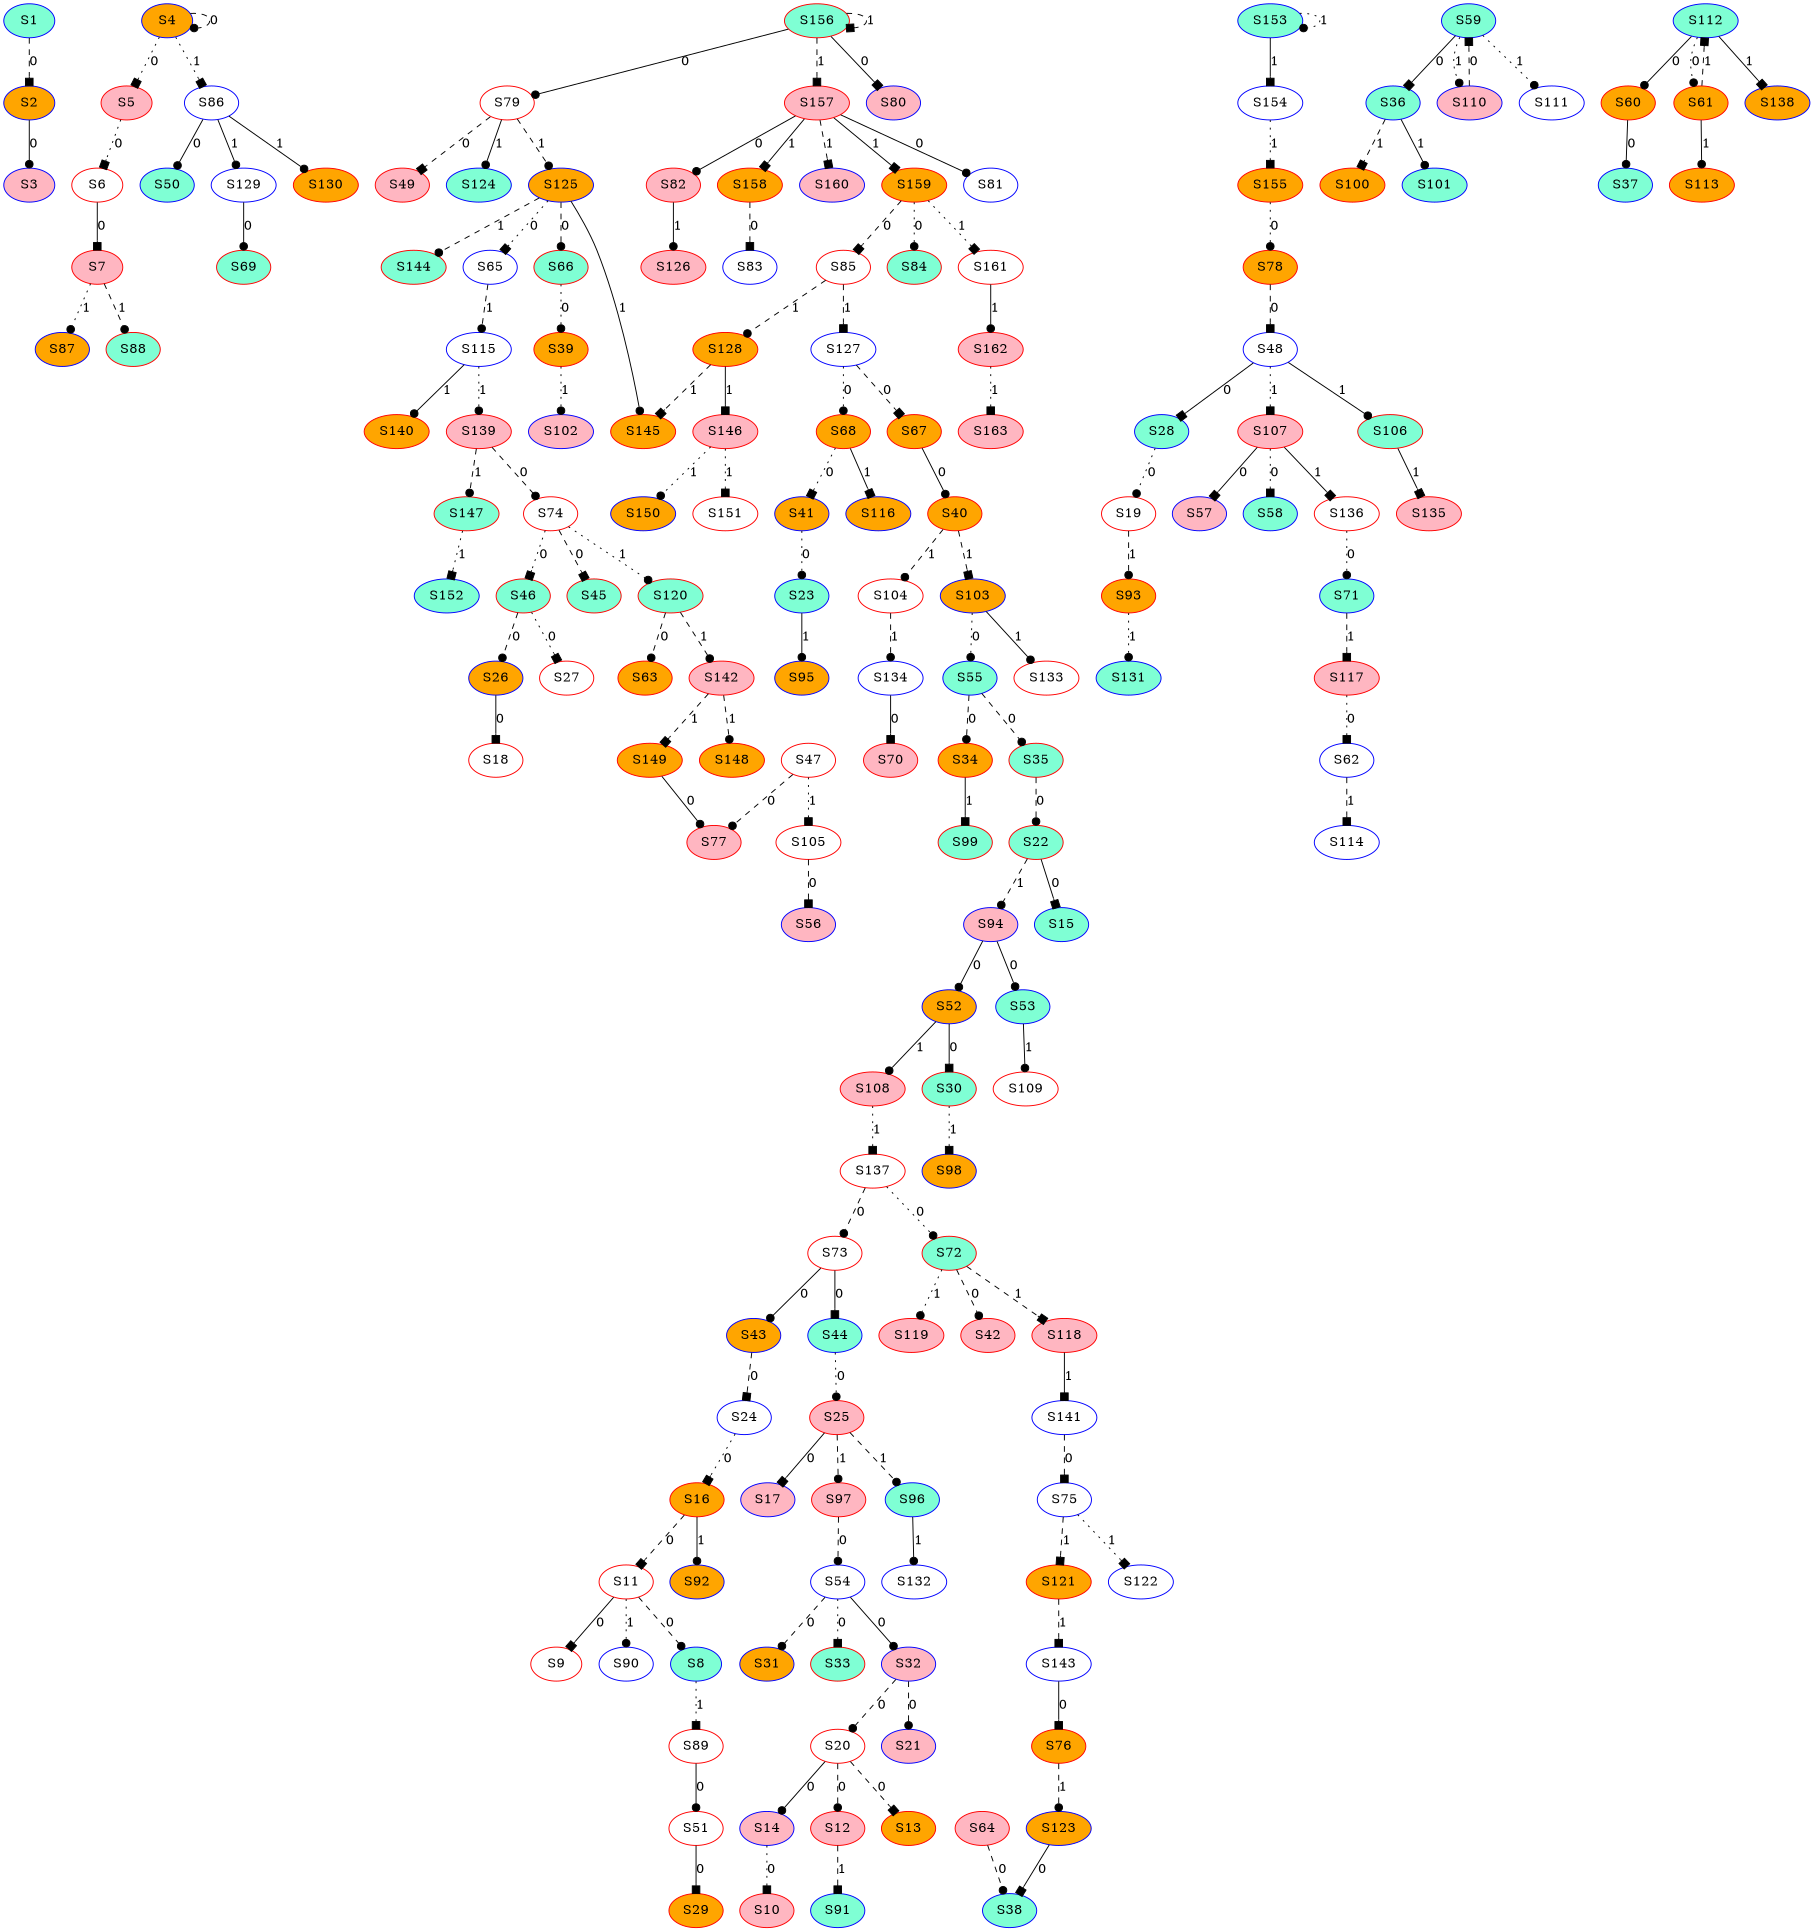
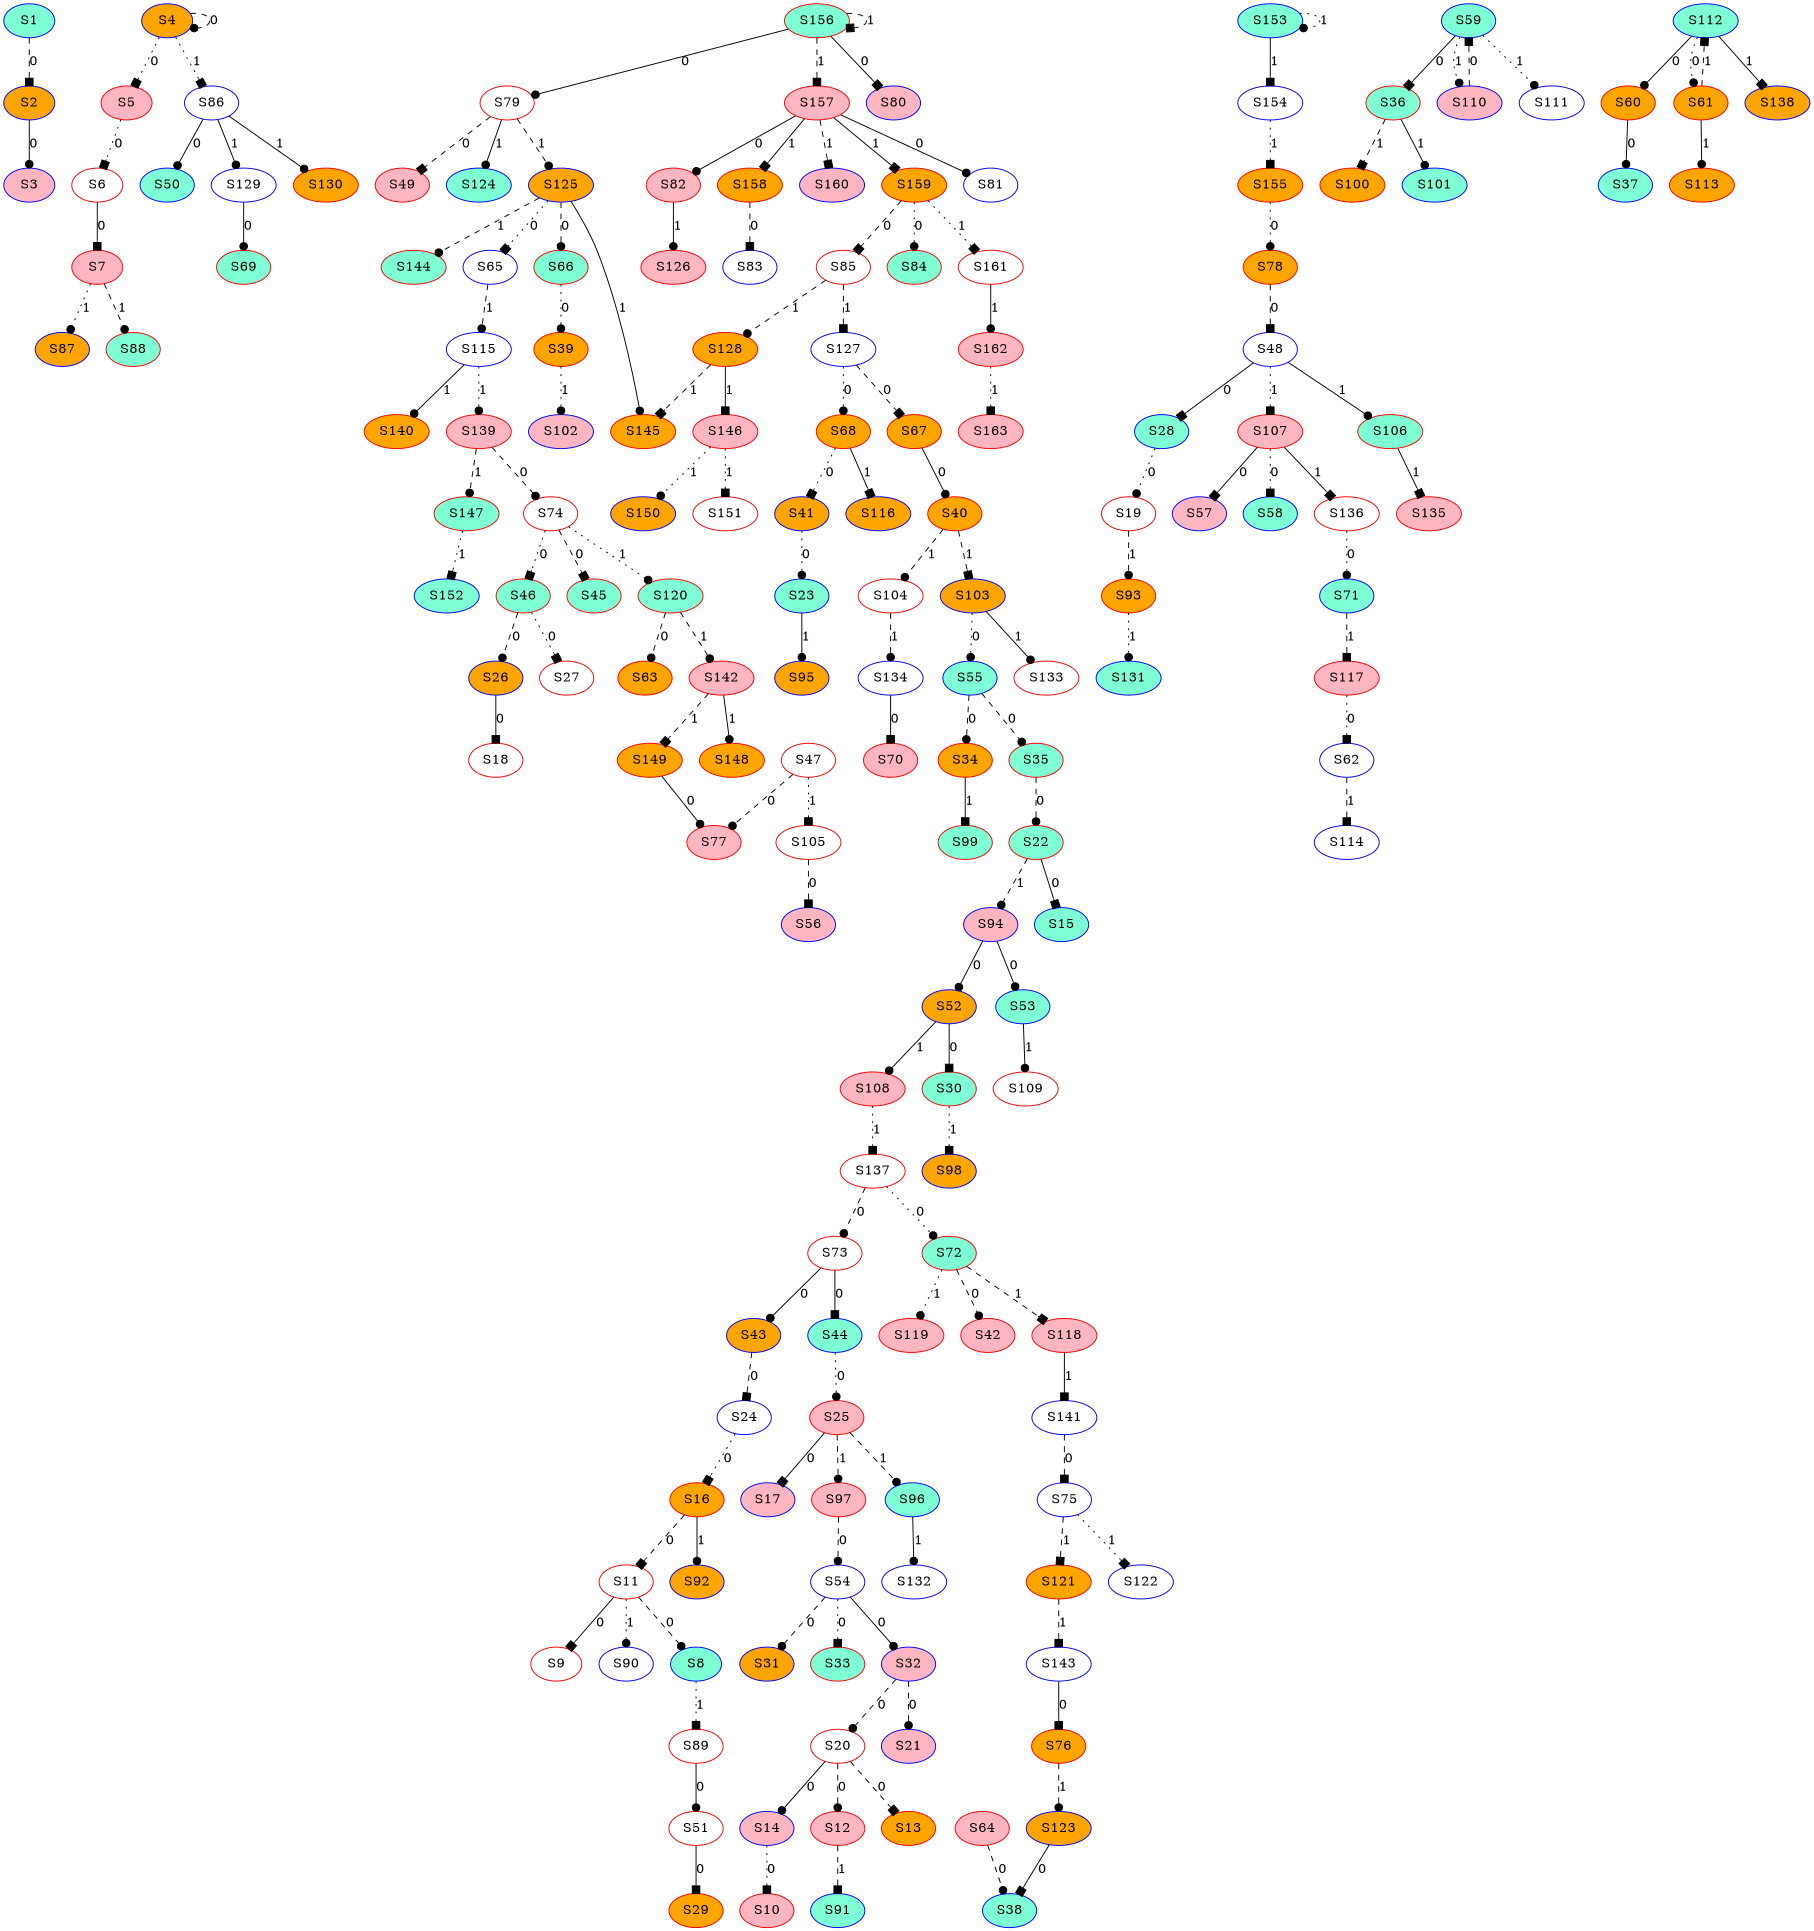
node "S36": color blue -> red
edge "S142" -> "S148": style dashed -> solid
